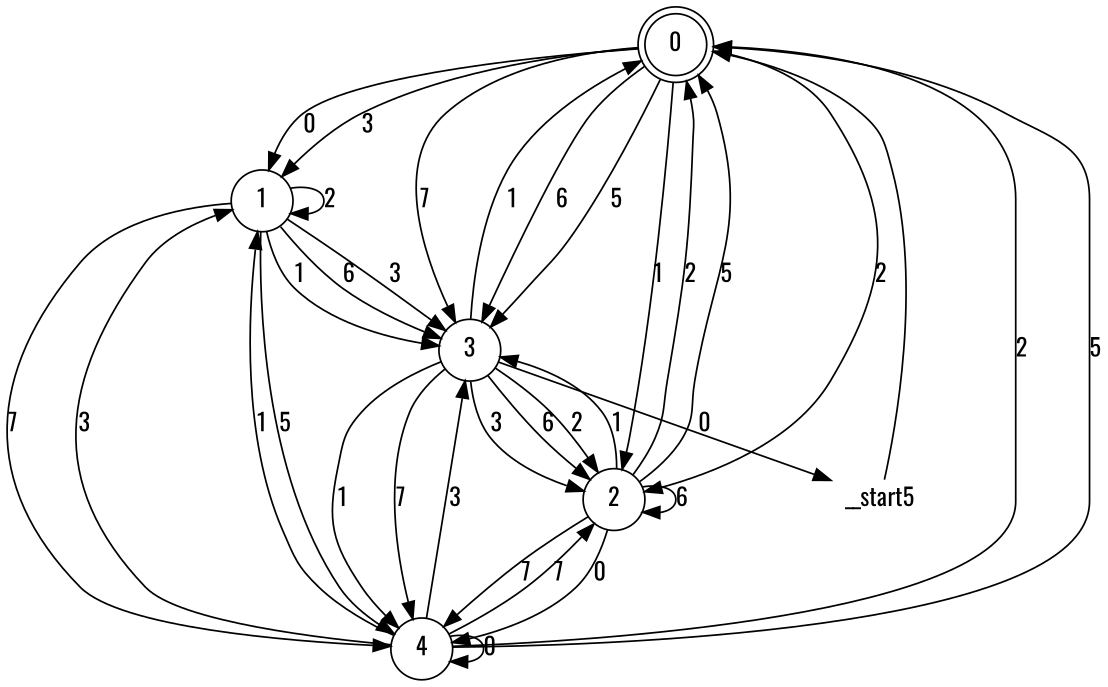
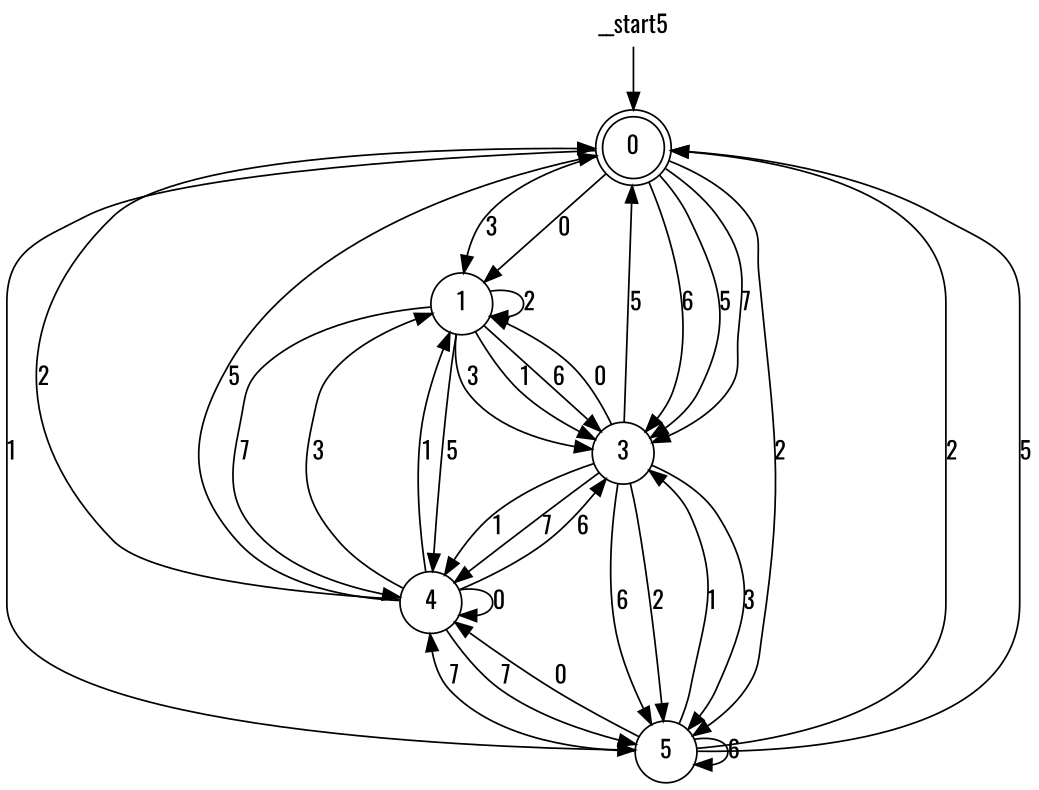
edge "3" -> "0": label "1" -> "5"
edge "3" -> "__start5": now "3" -> "1"
edge "4" -> "3": label "3" -> "6"
node "2": label "2" -> "5"
